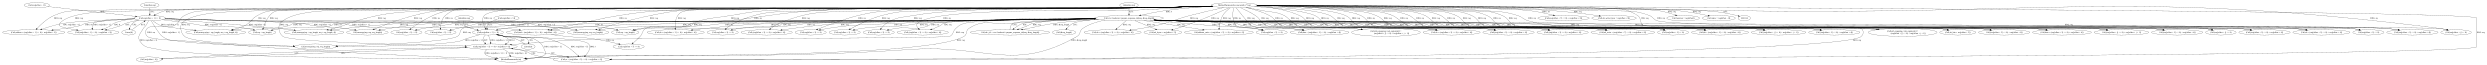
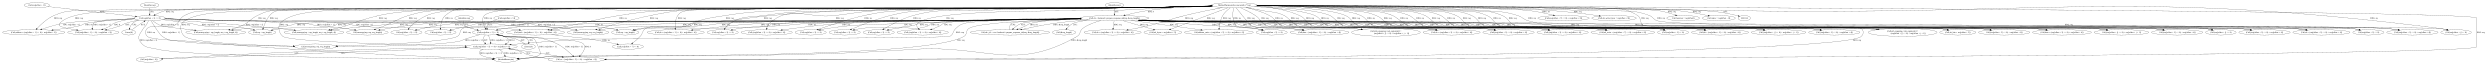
node "(MethodParameterIn,int)": label "(MethodParameterIn,int)" -> "(MethodReturn,int)"
